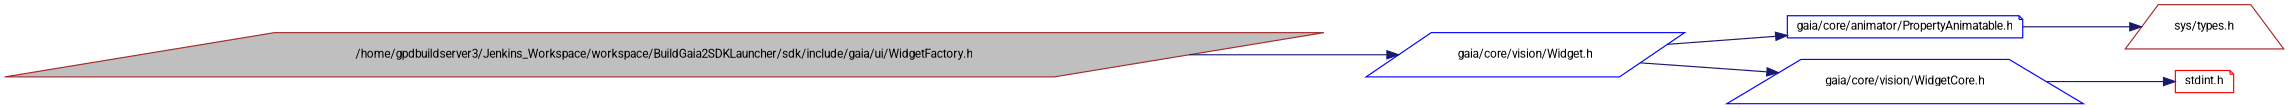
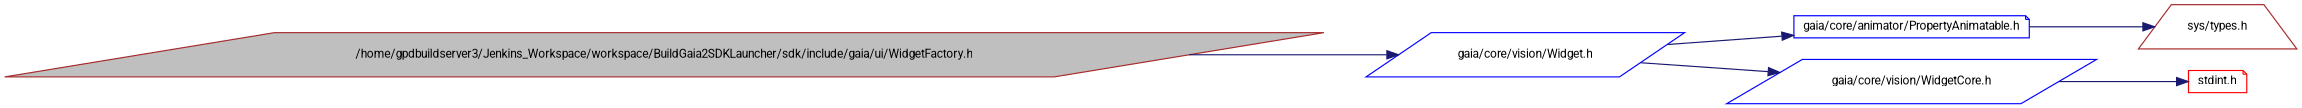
node "gaia/core/vision/WidgetCore.h": shape trapezium -> parallelogram
